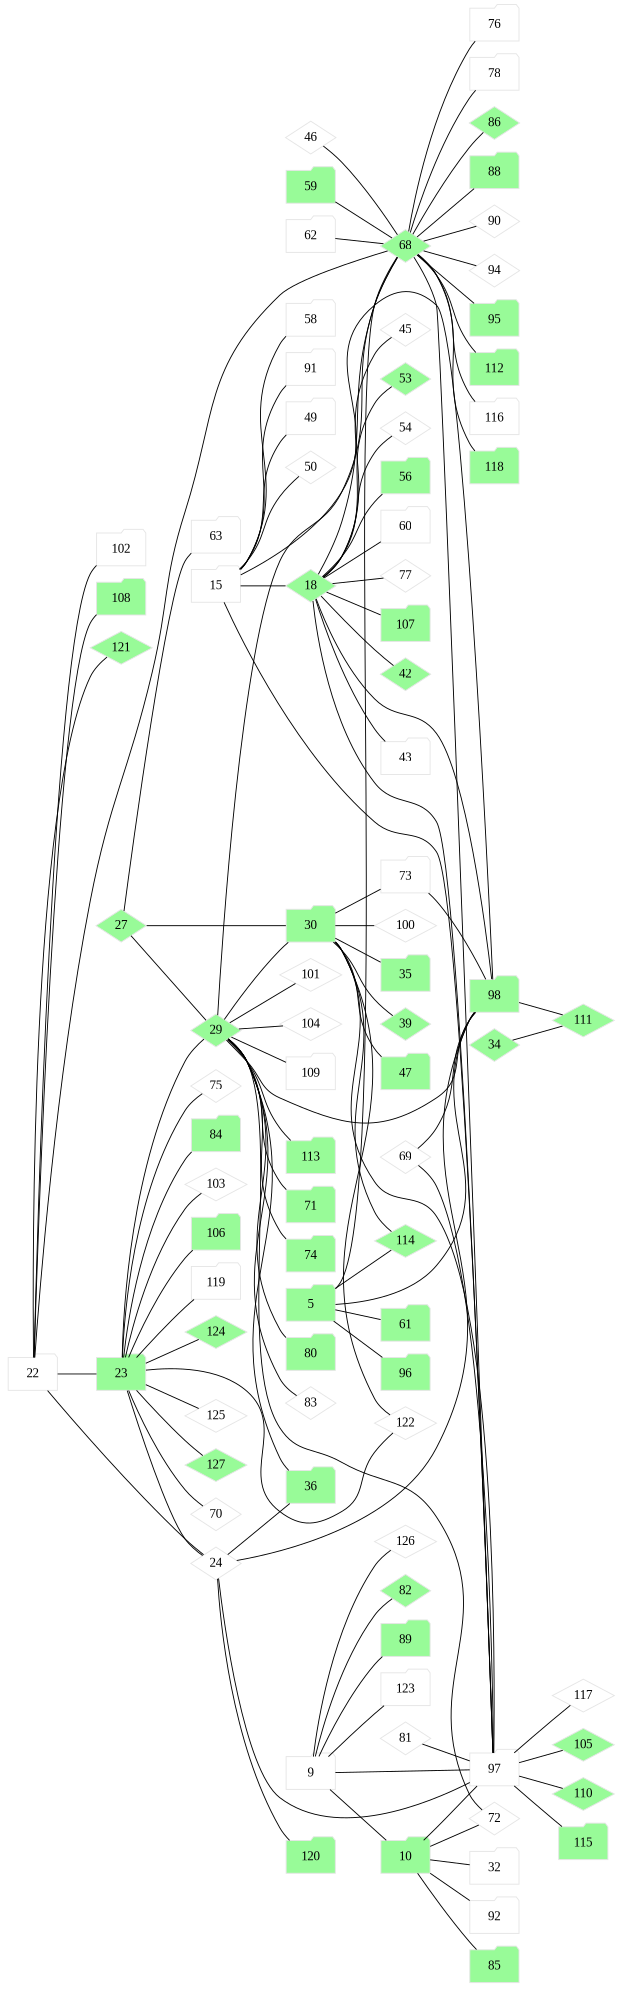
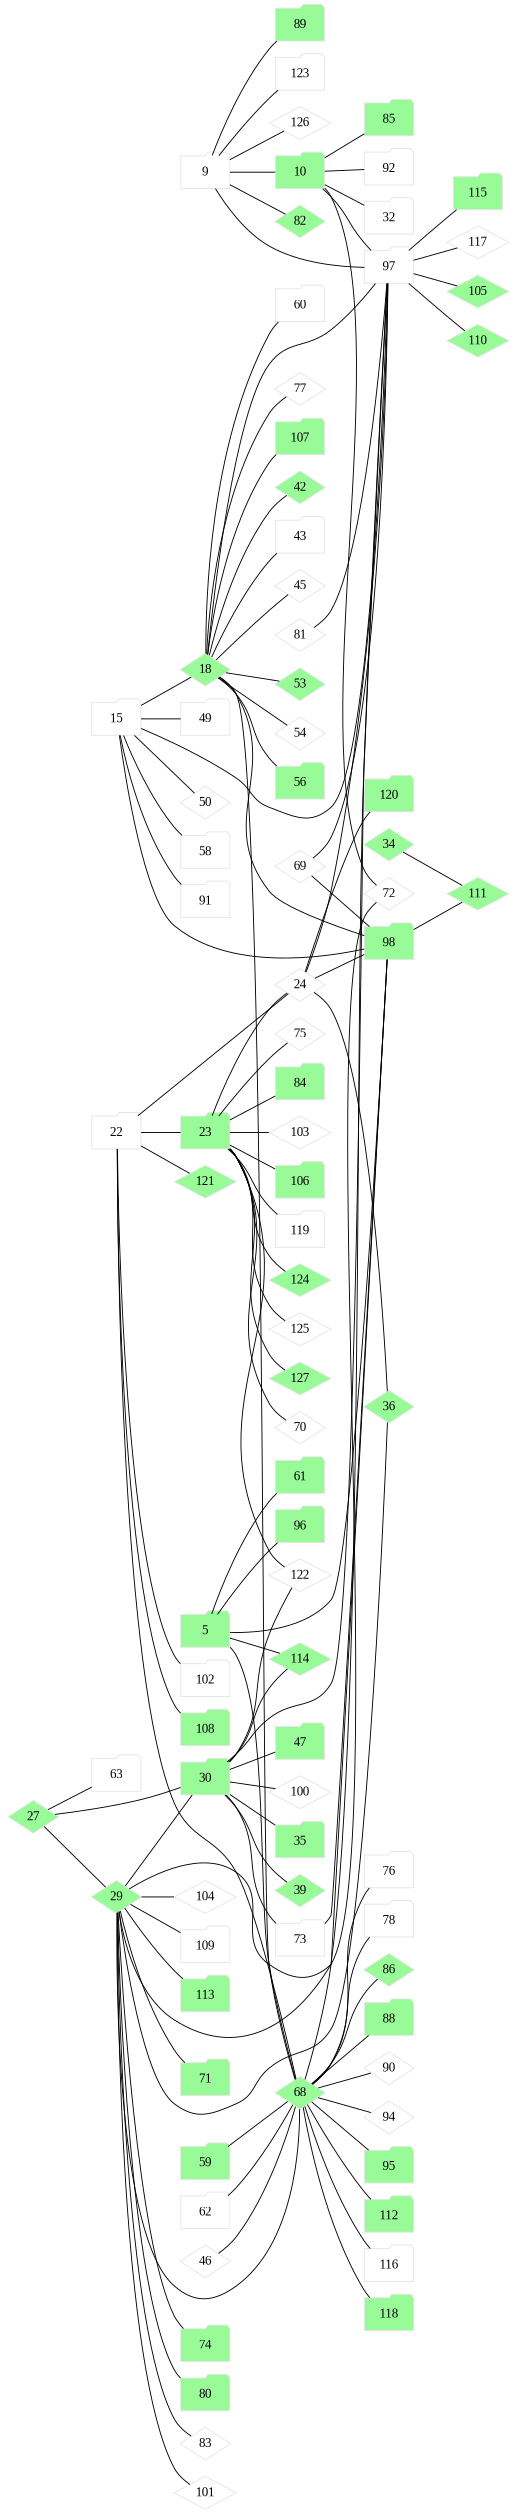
edge "29" -- "23": removed
node "36": shape folder -> diamond
